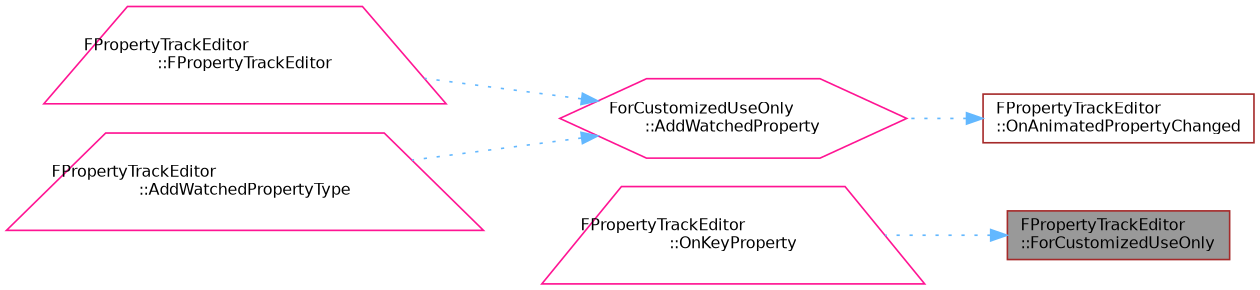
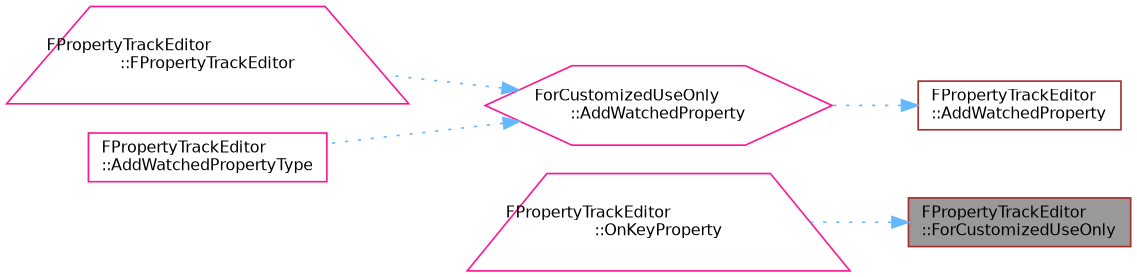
node "FPropertyTrackEditor ::OnAnimatedPropertyChanged": label "FPropertyTrackEditor ::OnAnimatedPropertyChanged" -> "FPropertyTrackEditor ::AddWatchedProperty"
node "FPropertyTrackEditor ::AddWatchedPropertyType": shape trapezium -> box
